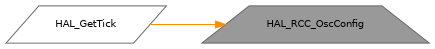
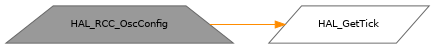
edge "HAL_GetTick" -> "HAL_RCC_OscConfig": reversed
